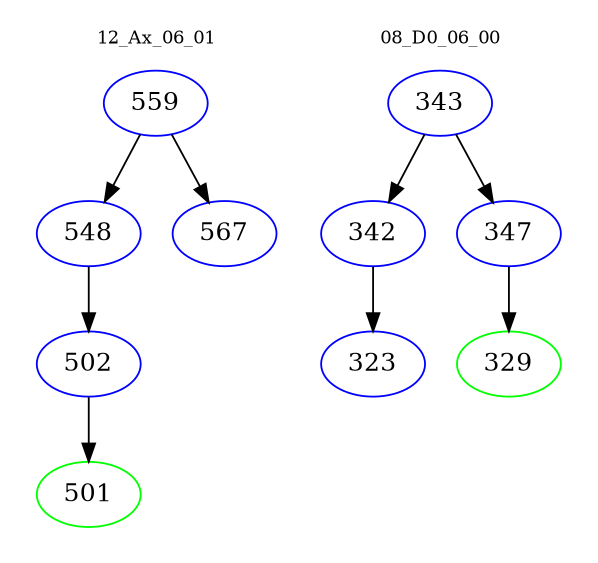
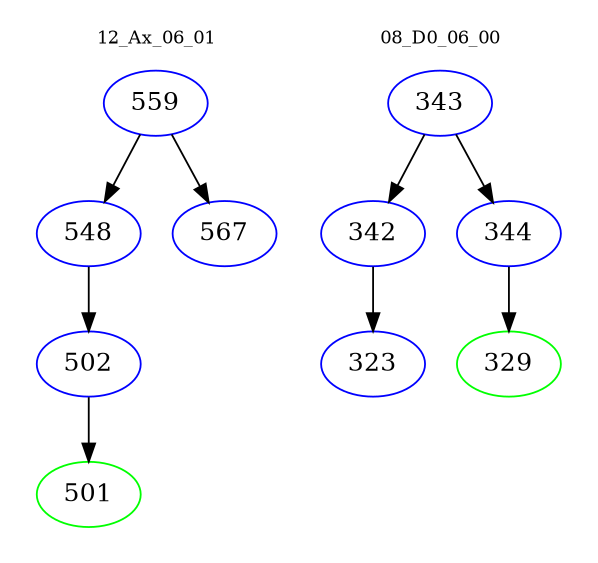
node "347": label "347" -> "344"
